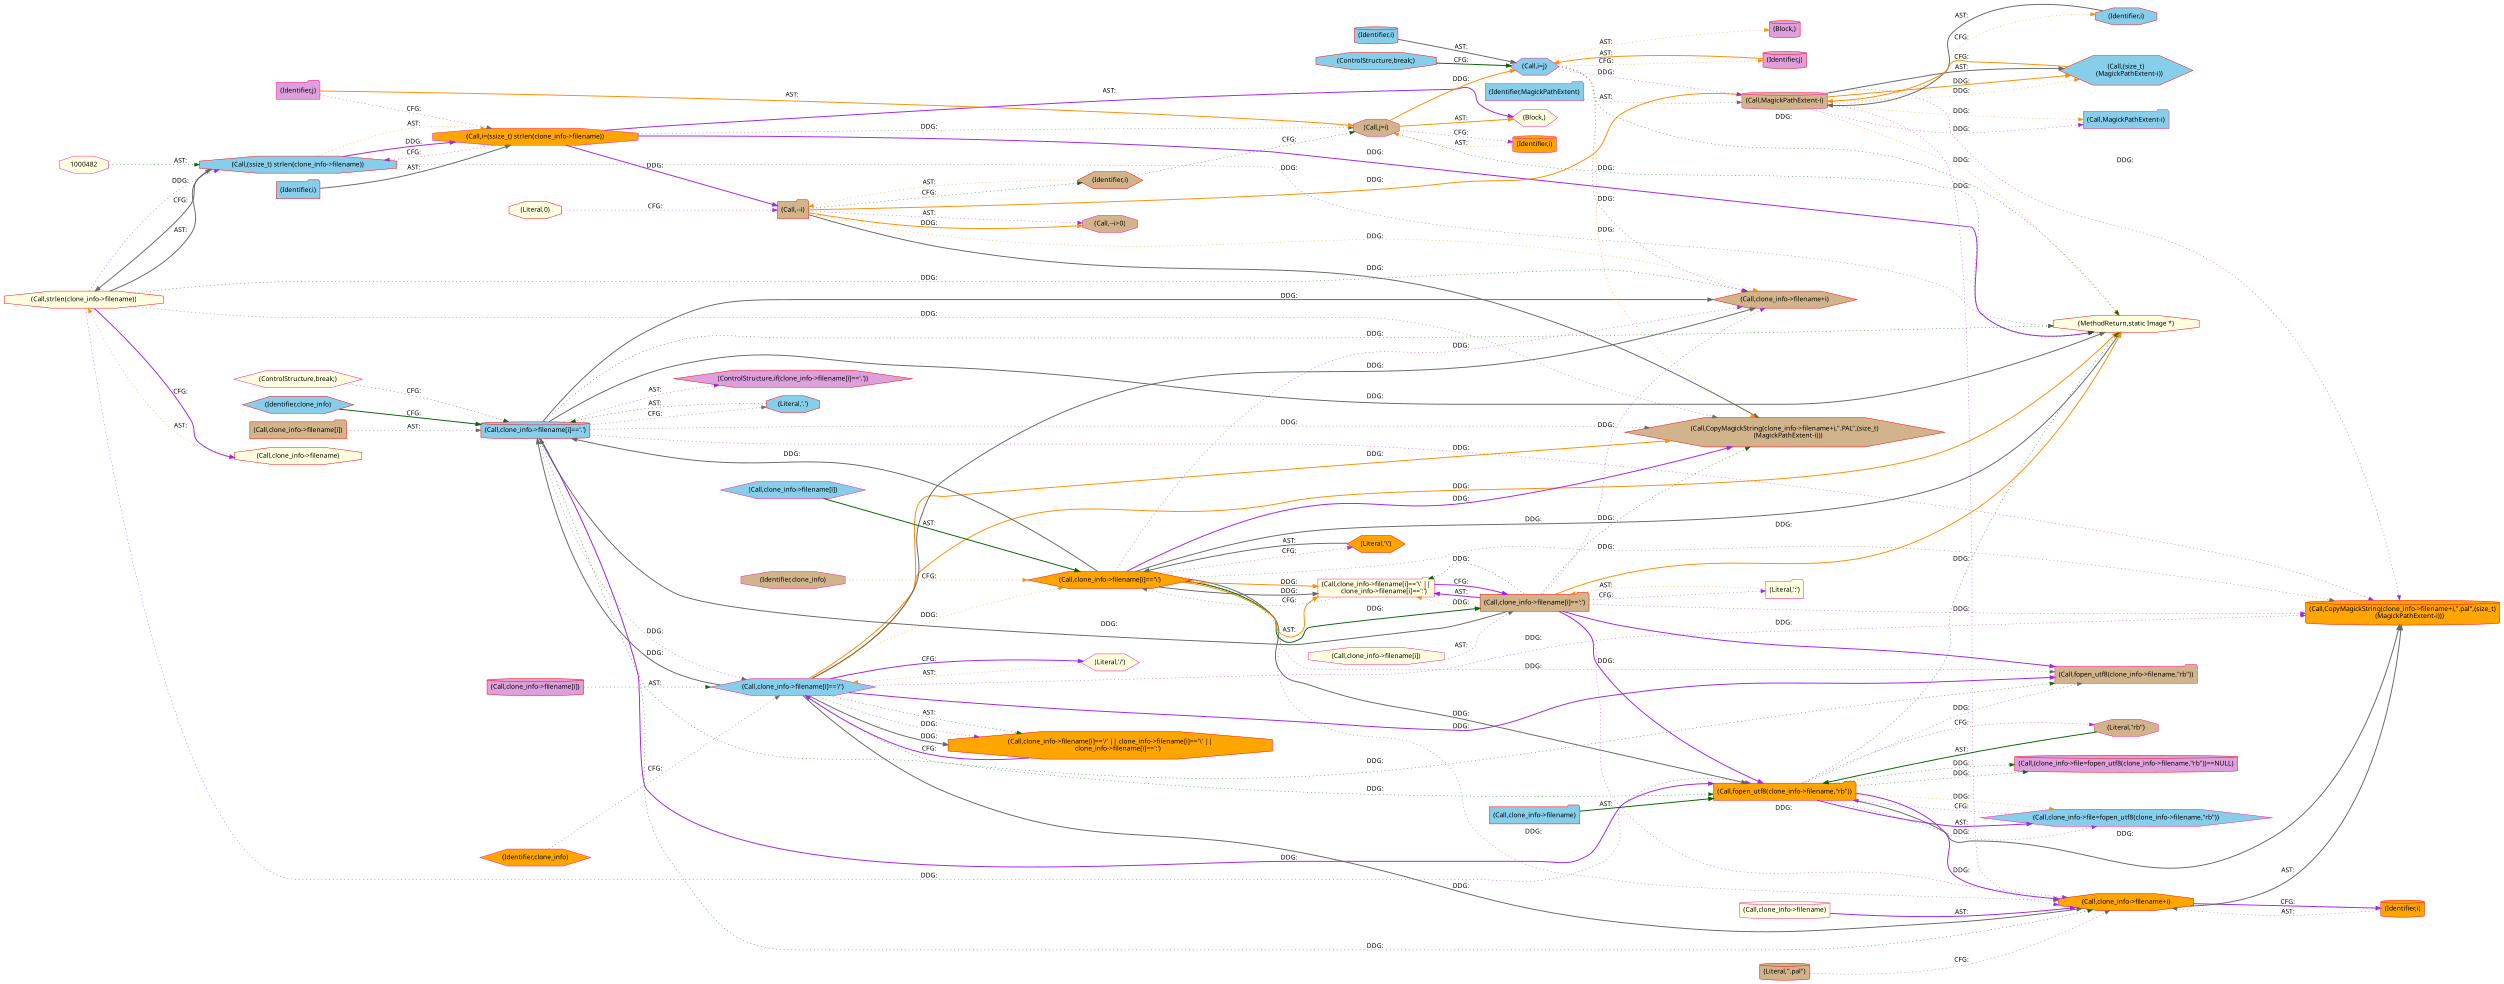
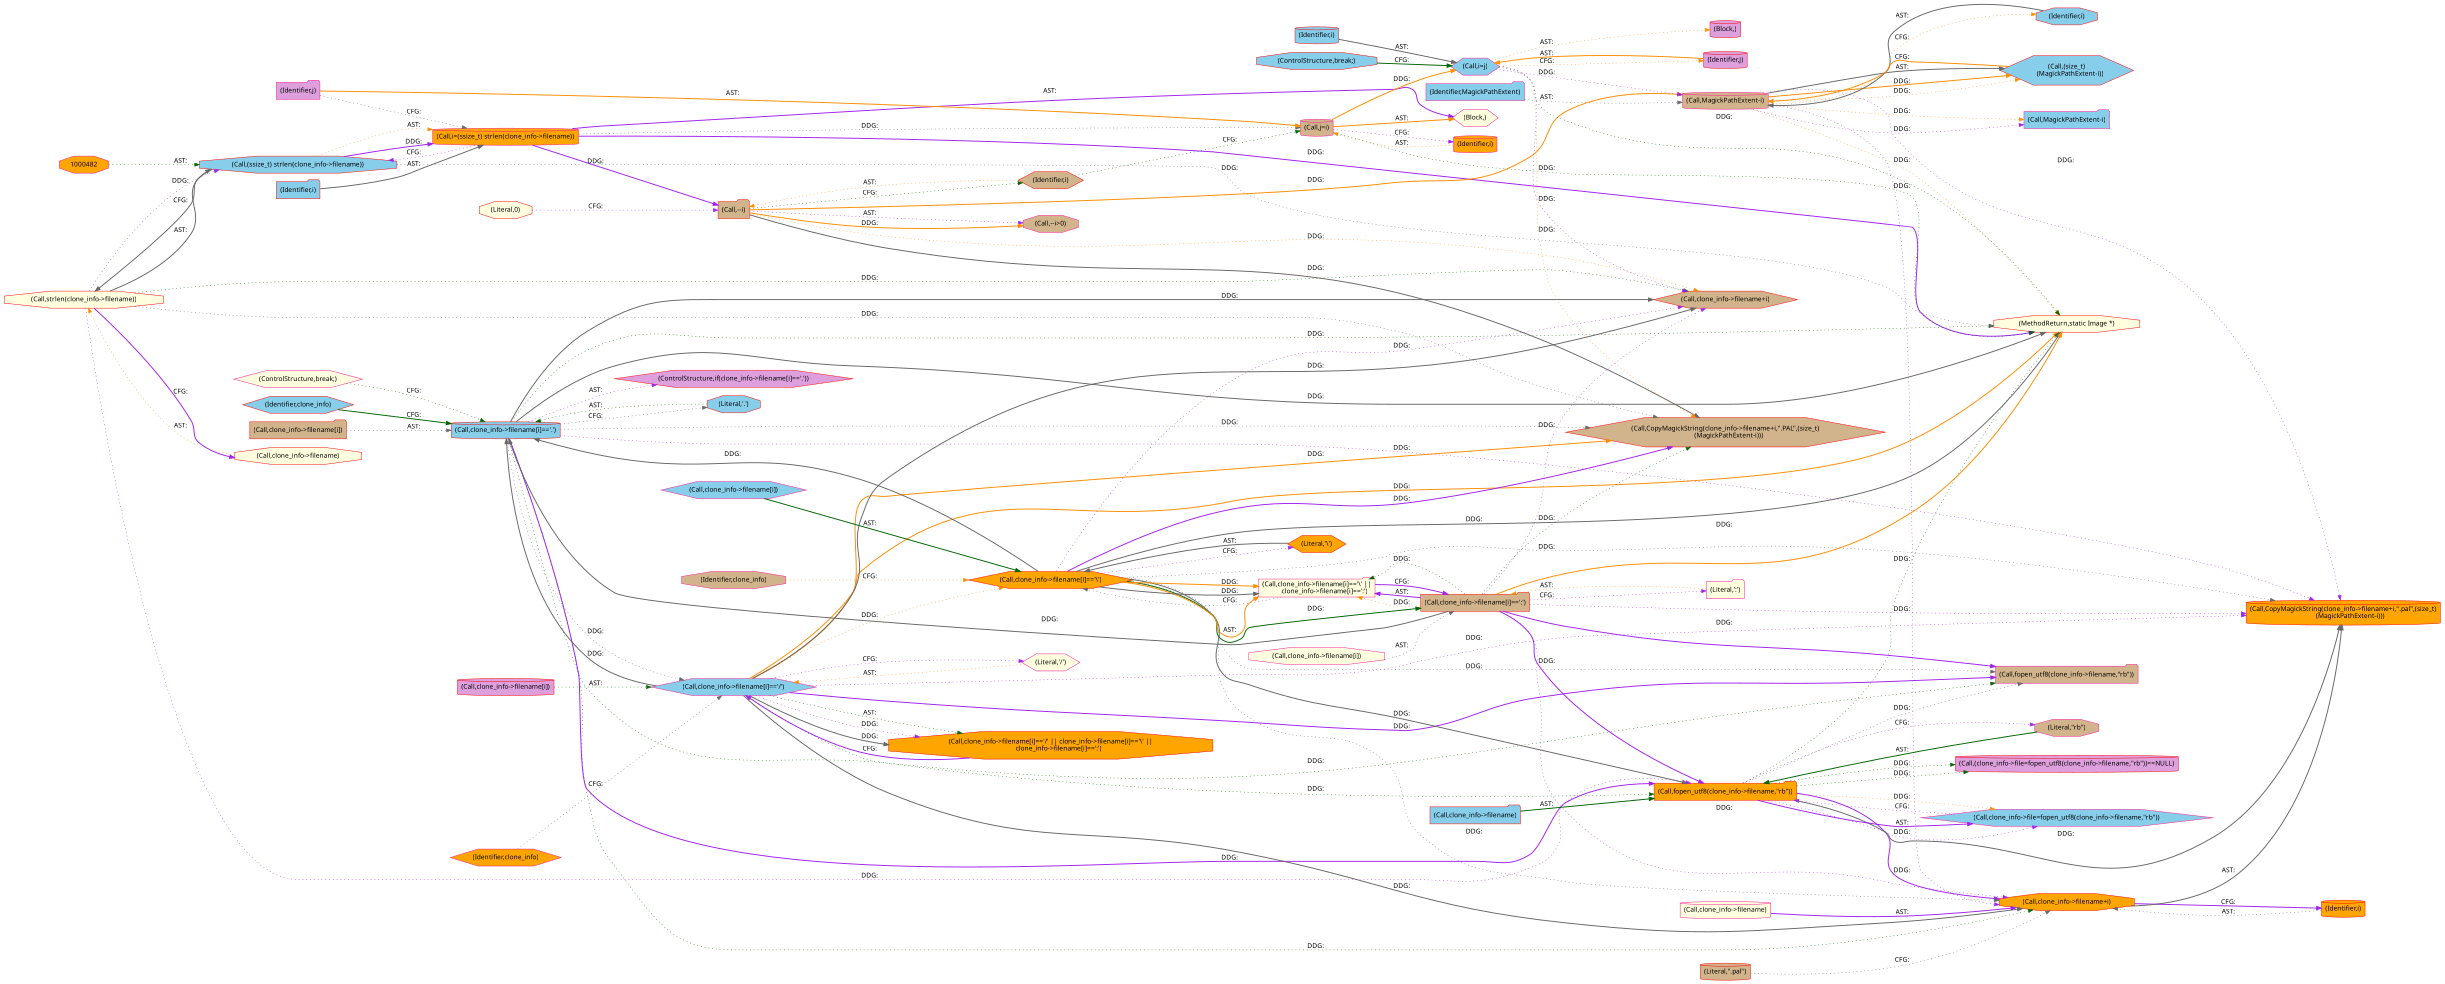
node "(Call,j=i)": shape octagon -> cylinder
node "(Call,i=(ssize_t) strlen(clone_info->filename))": shape octagon -> cylinder
node "1000482": fillcolor lightyellow -> orange
edge "(Call,clone_info->filename[i]=='/')" -> "(Literal,'/')": style bold -> dotted
